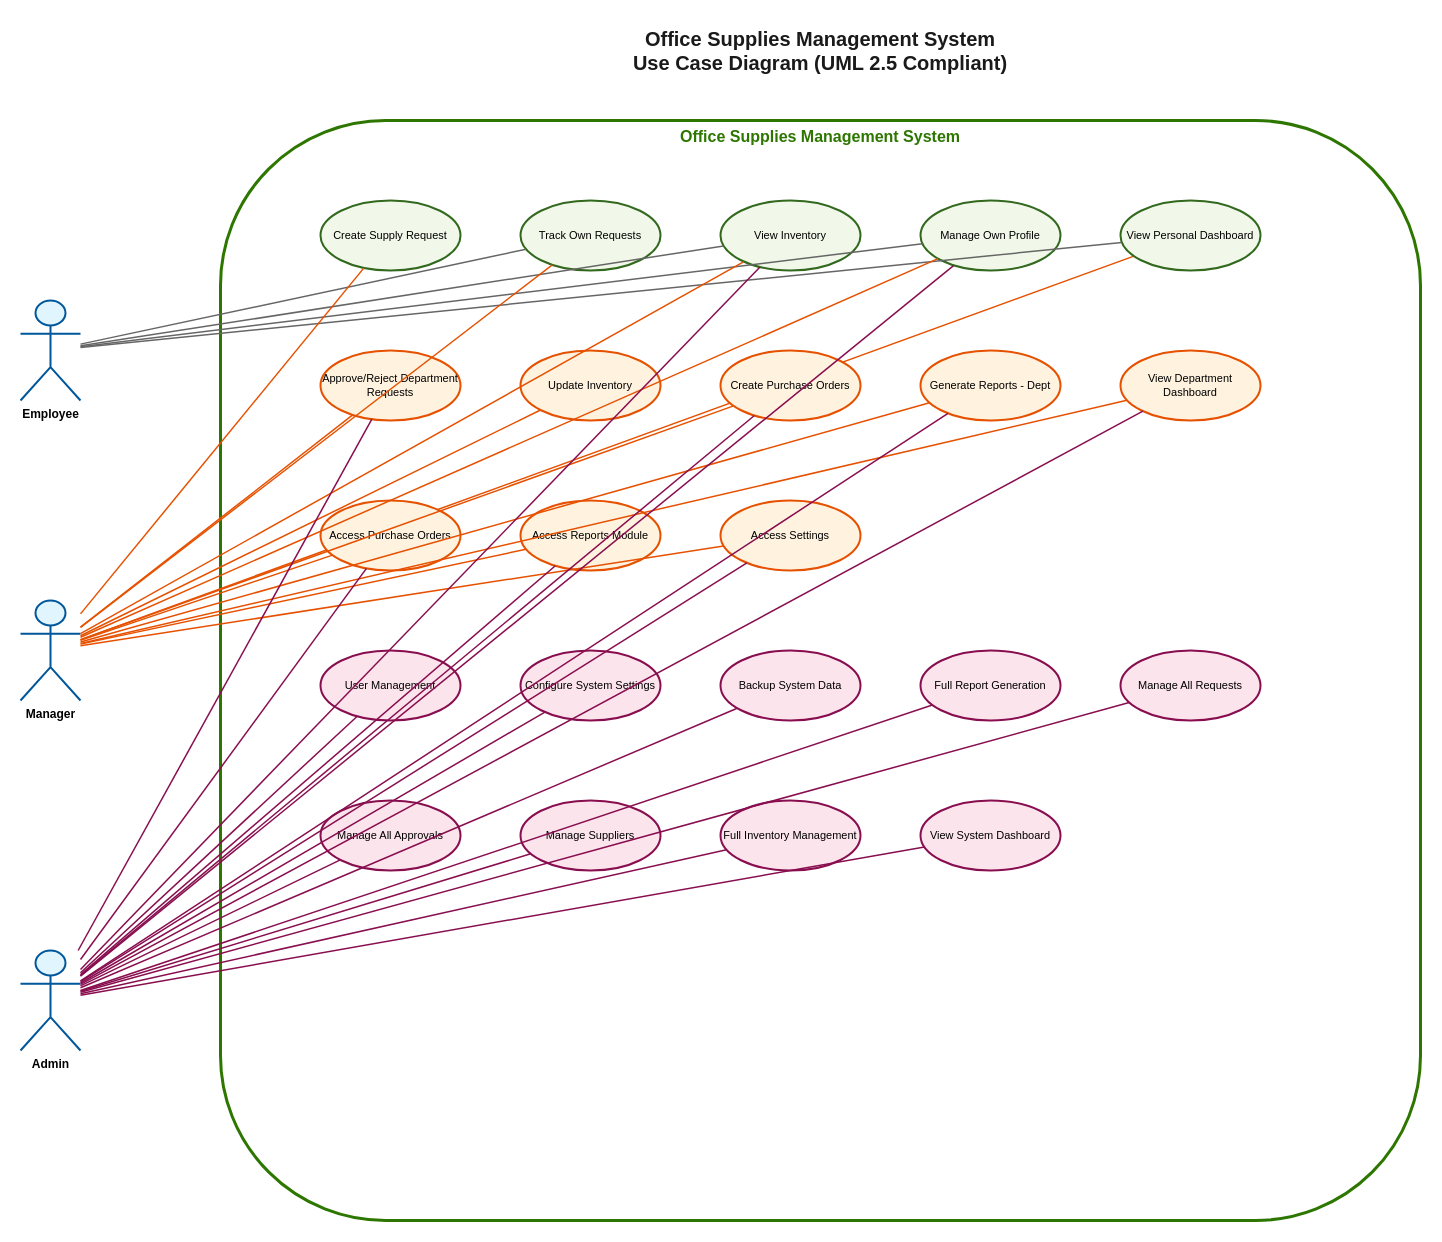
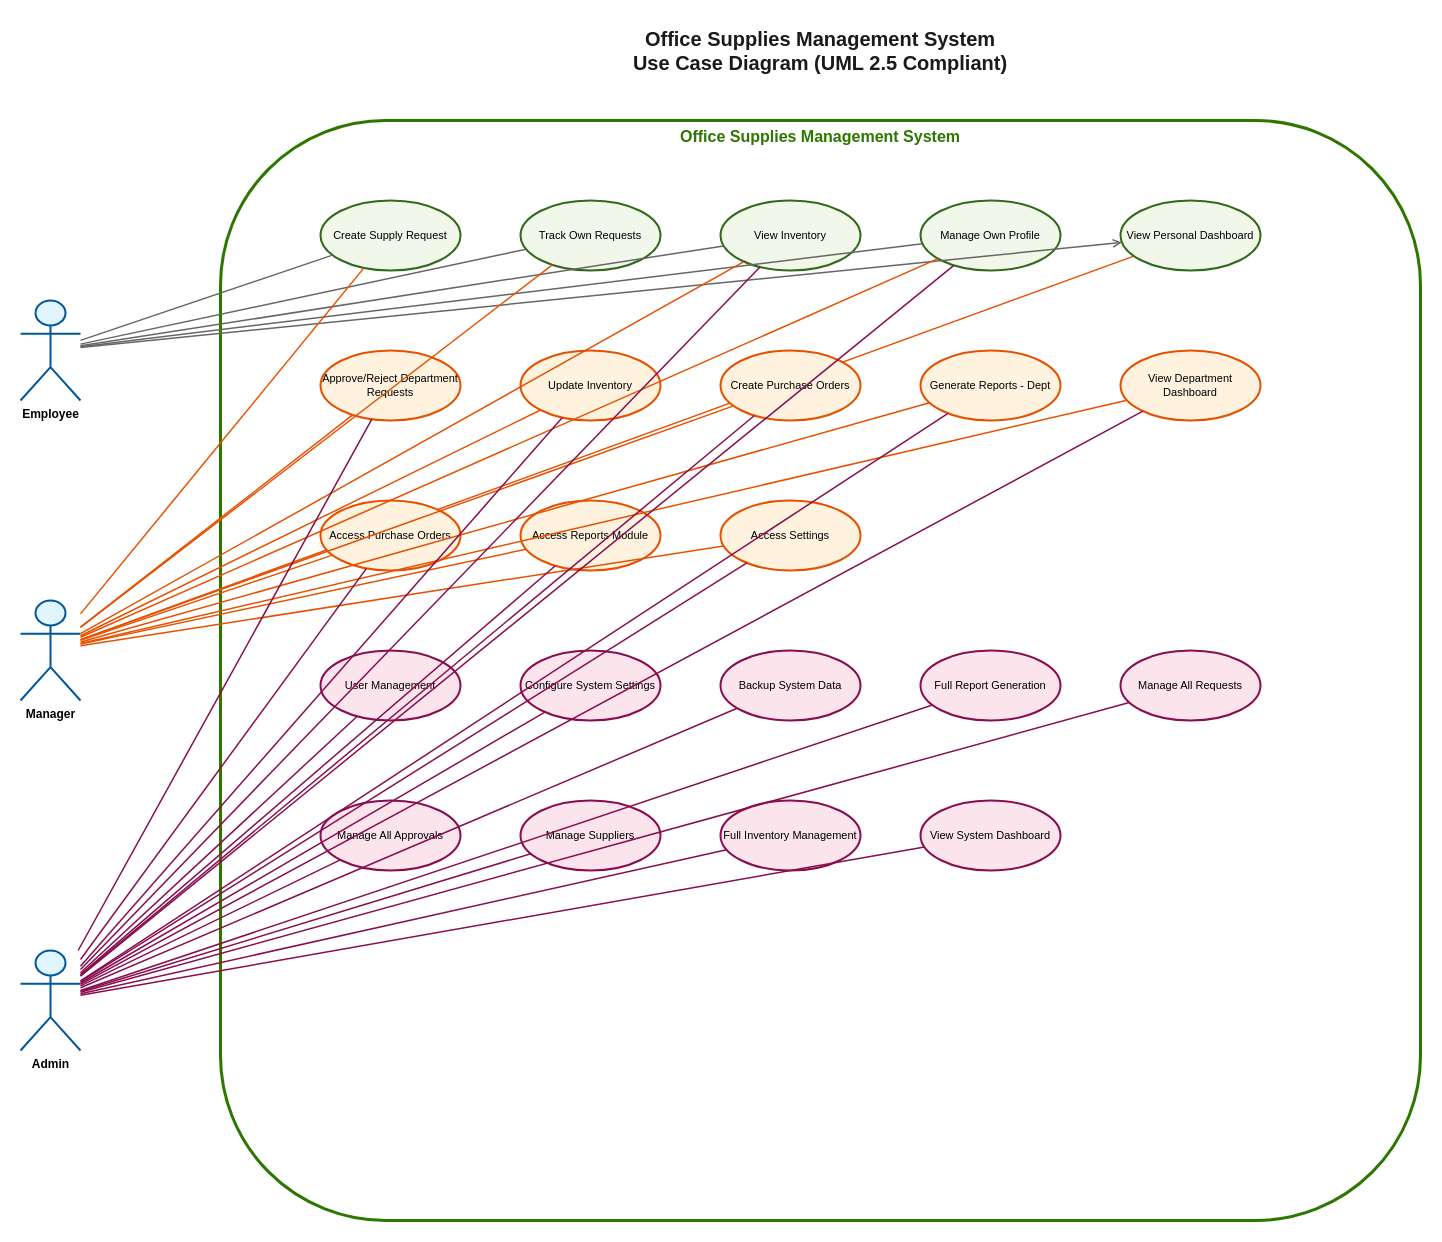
edge "View Personal Dashboard" -- "Employee": arrowhead none -> open
edge "Create Supply Request" -- "Employee": added
edge "Update Inventory" -- "Admin": added
